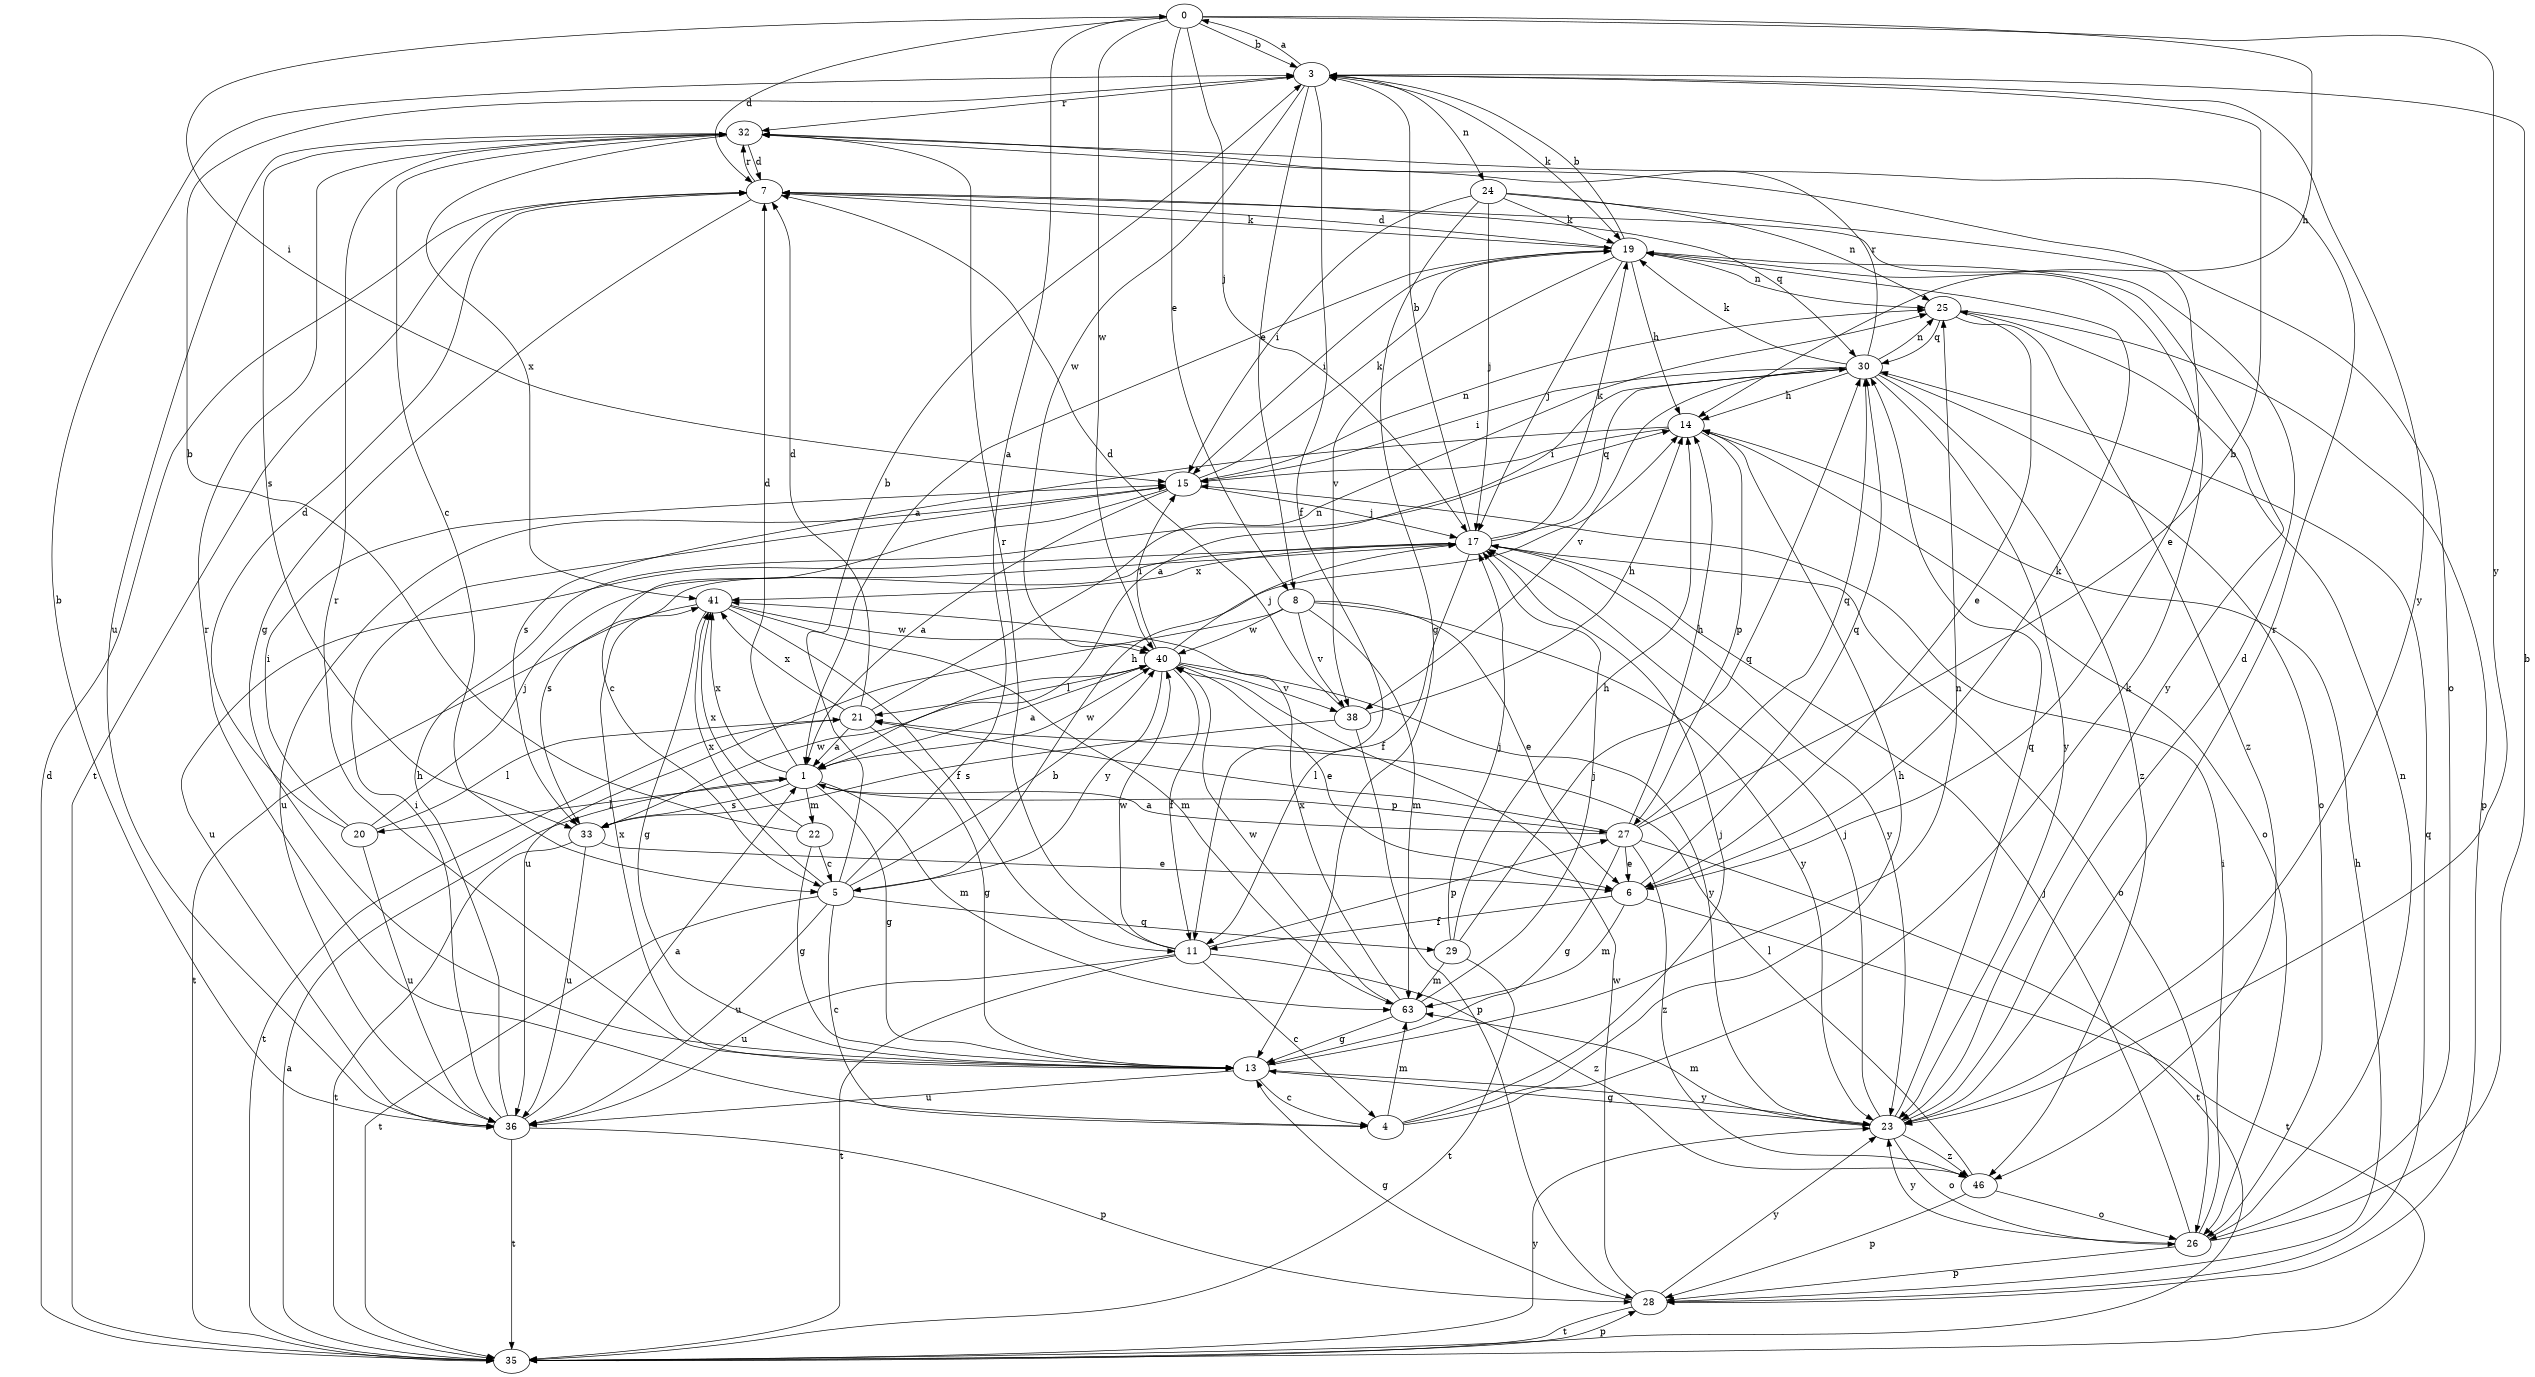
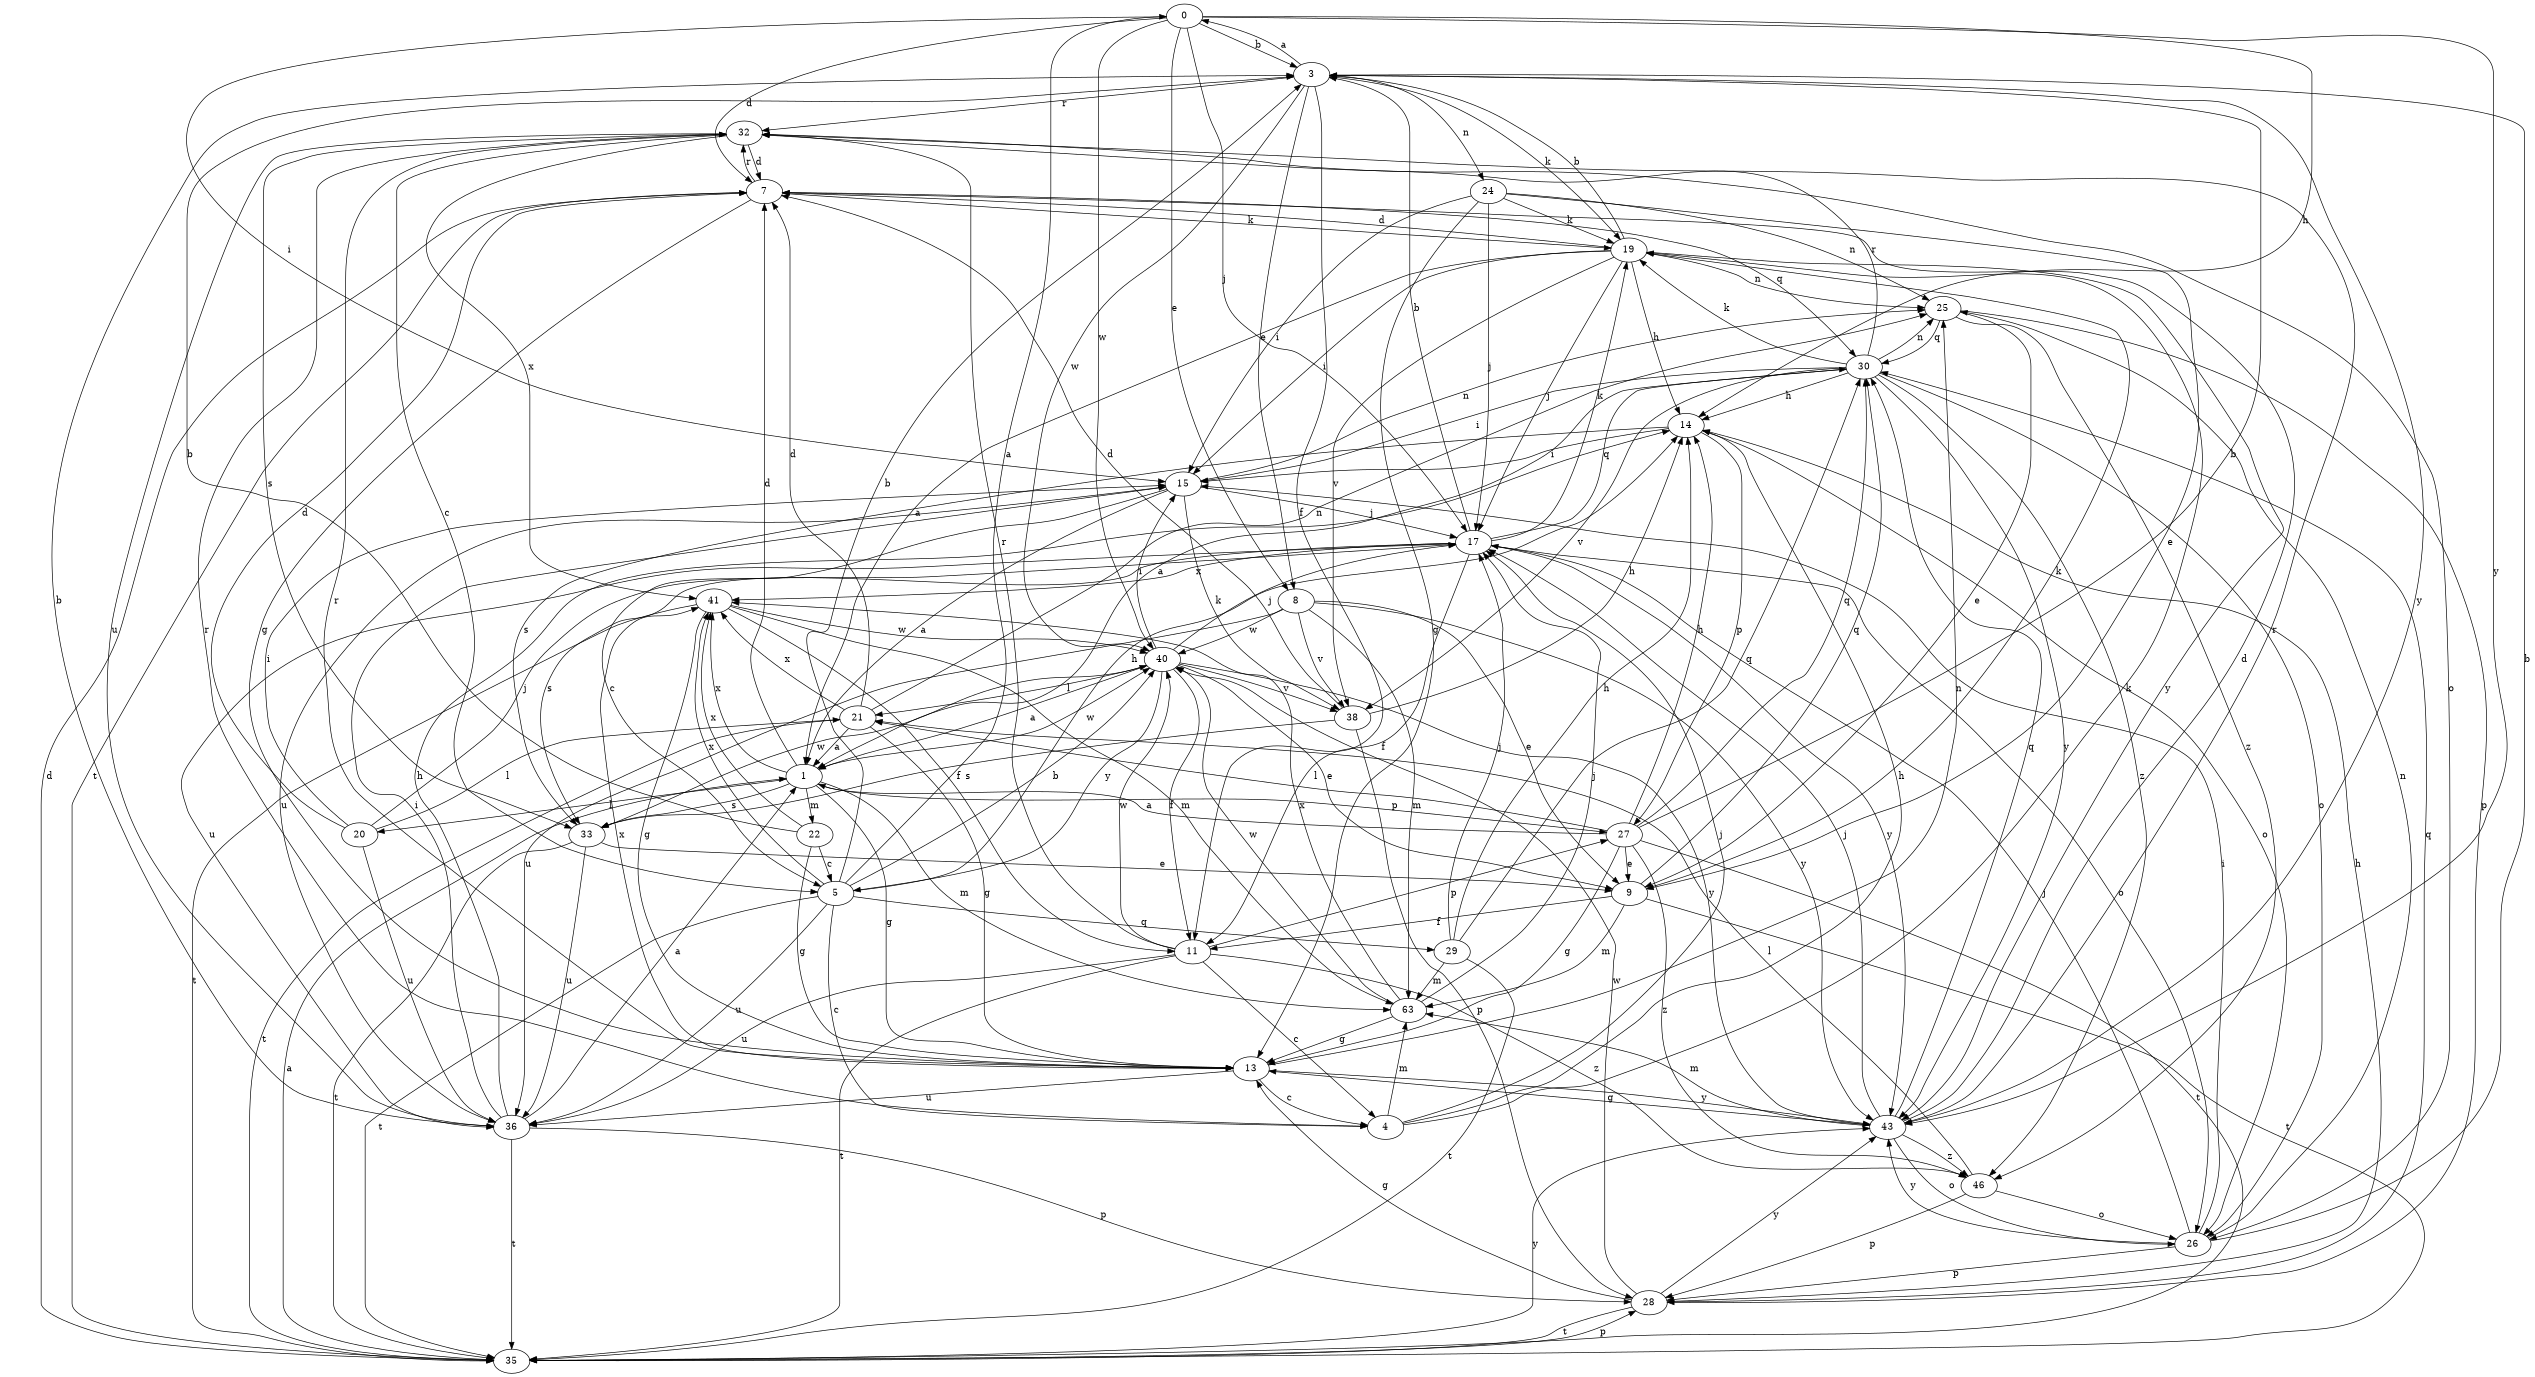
edge "15" -> "19": now "15" -> "38"
node "6": label "6" -> "9"
node "23": label "23" -> "43"
